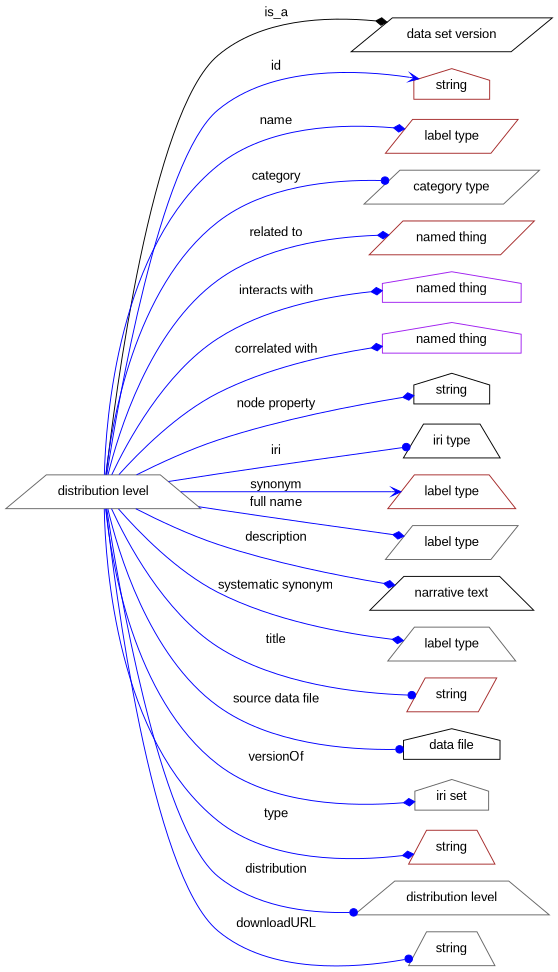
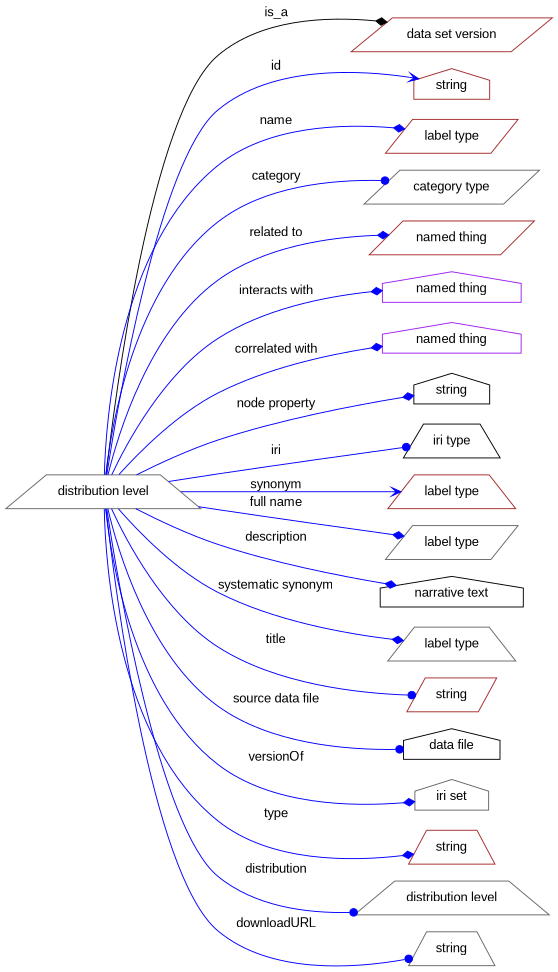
node "data set version": color black -> brown
node "narrative text": shape trapezium -> house
